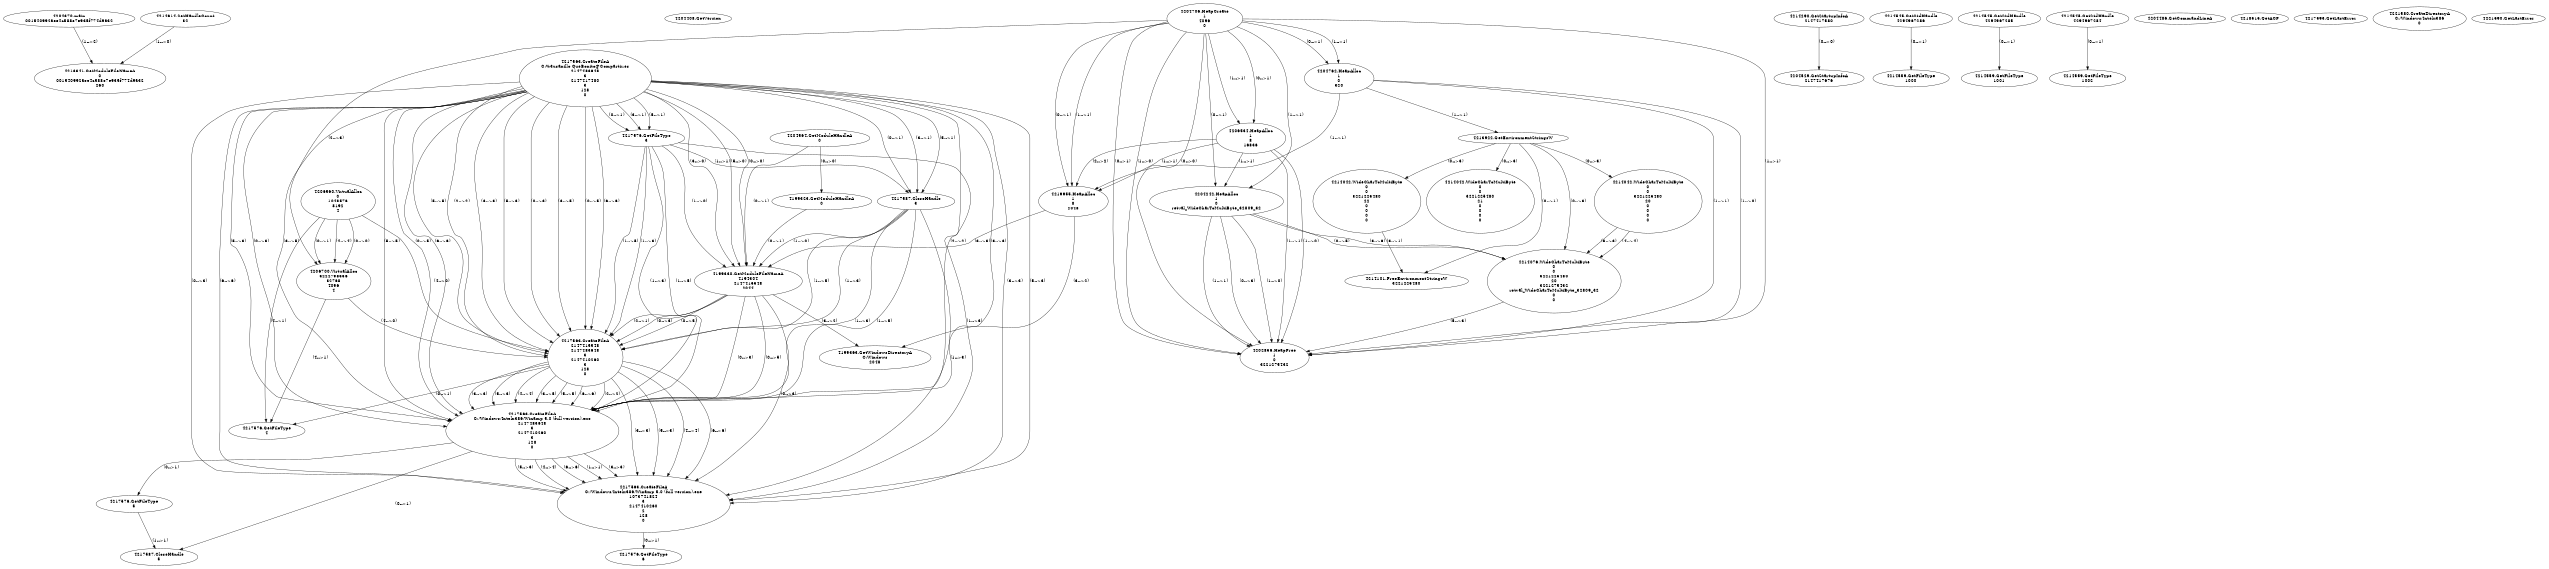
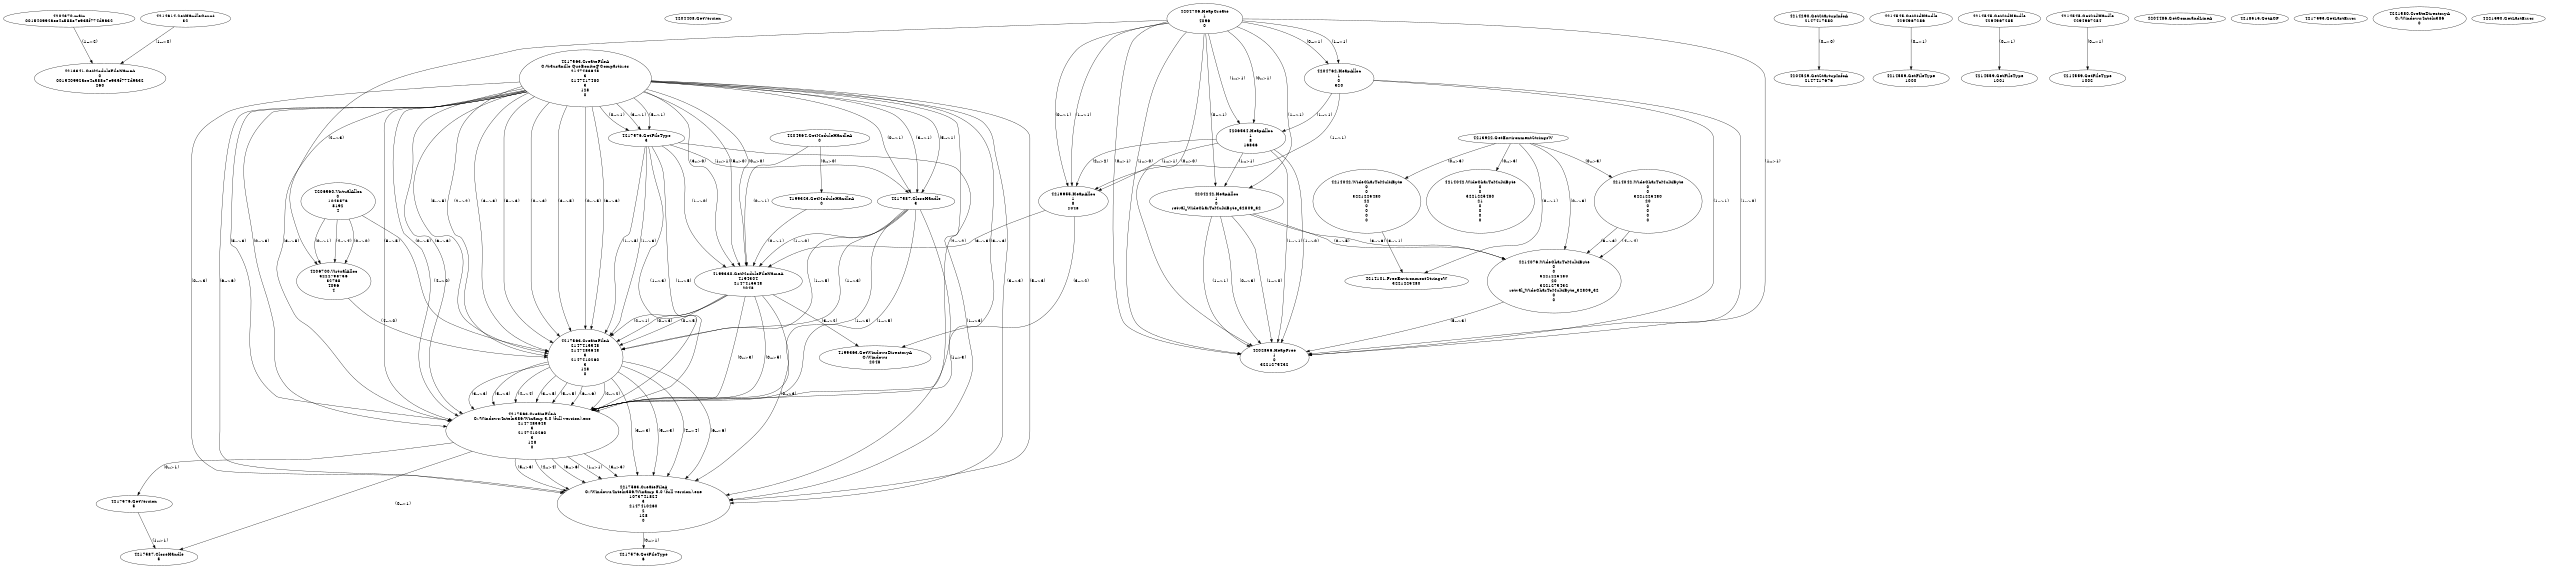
edge "4204762.HeapAlloc 1 0 320" -> "4213922.GetEnvironmentStringsW": now "4204762.HeapAlloc 1 0 320" -> "4206534.HeapAlloc 1 8 16836"
node "4206700.VirtualAlloc 3222798336 32768 4096 4": label "4206700.VirtualAlloc 3222798336 32768 4096 4" -> "4206700.VirtualAlloc 3222798736 32768 4096 4"
node "4199330.GetModuleFileNameA 4194304 2147415548 2044": label "4199330.GetModuleFileNameA 4194304 2147415548 2044" -> "4199330.GetModuleFileNameA 4194304 2147415548 2048"
node "4217576.GetFileType 4": removed
node "4217576.GetFileType 5": label "4217576.GetFileType 5" -> "4217576.GetVersion 5"
